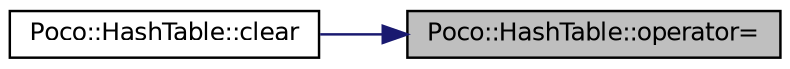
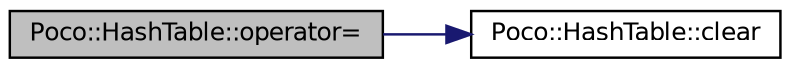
edge "Poco::HashTable::clear" -> "Poco::HashTable::operator=": reversed
